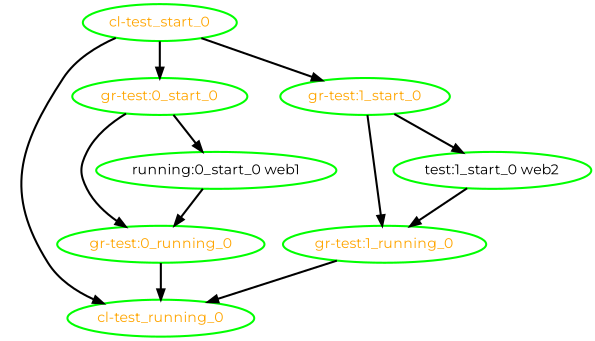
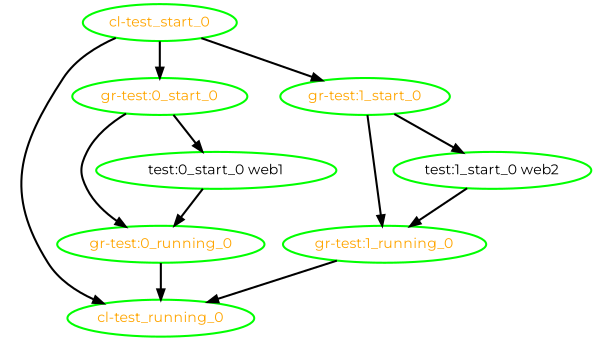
node "running:0_start_0 web1": label "running:0_start_0 web1" -> "test:0_start_0 web1"
